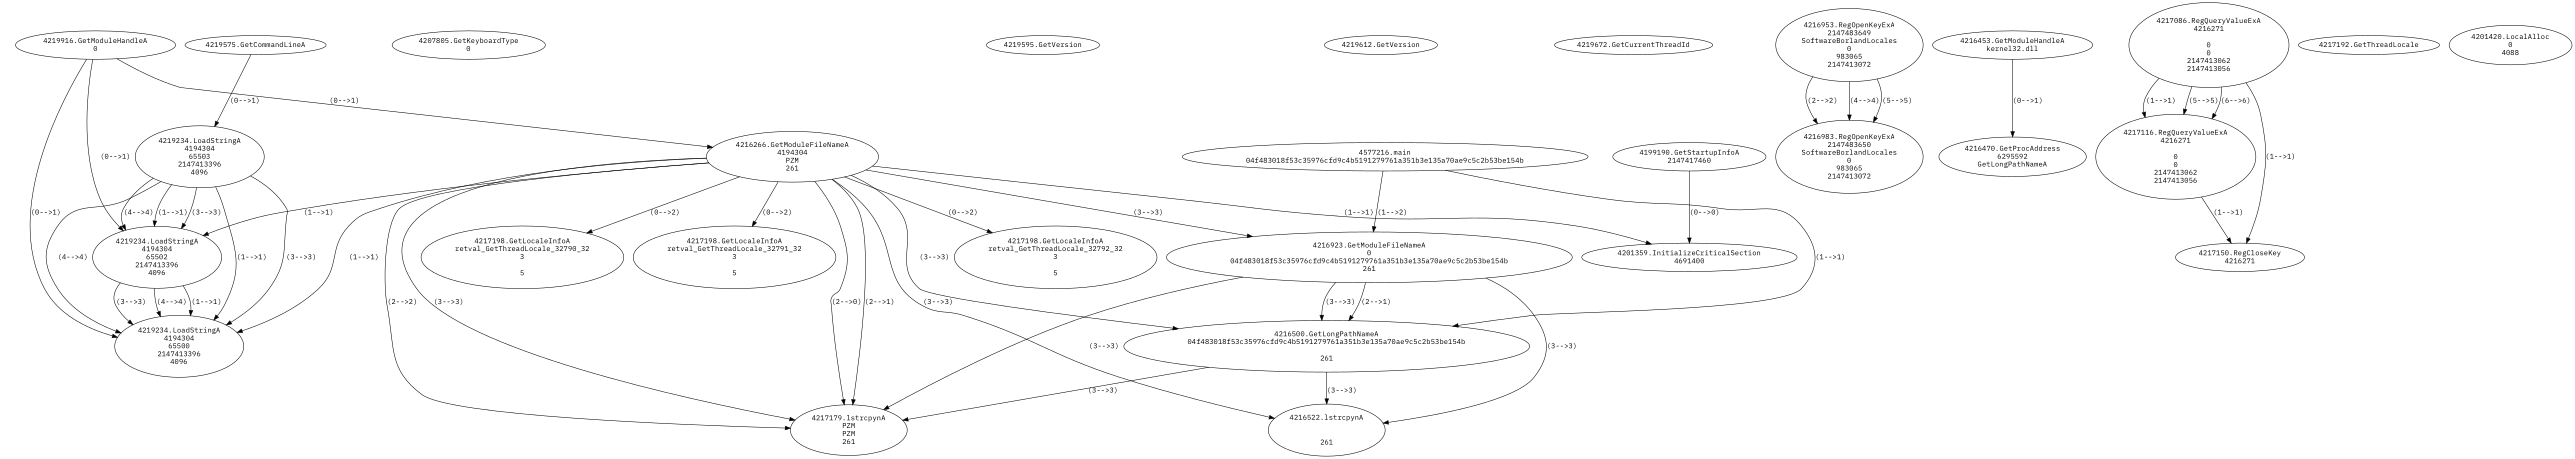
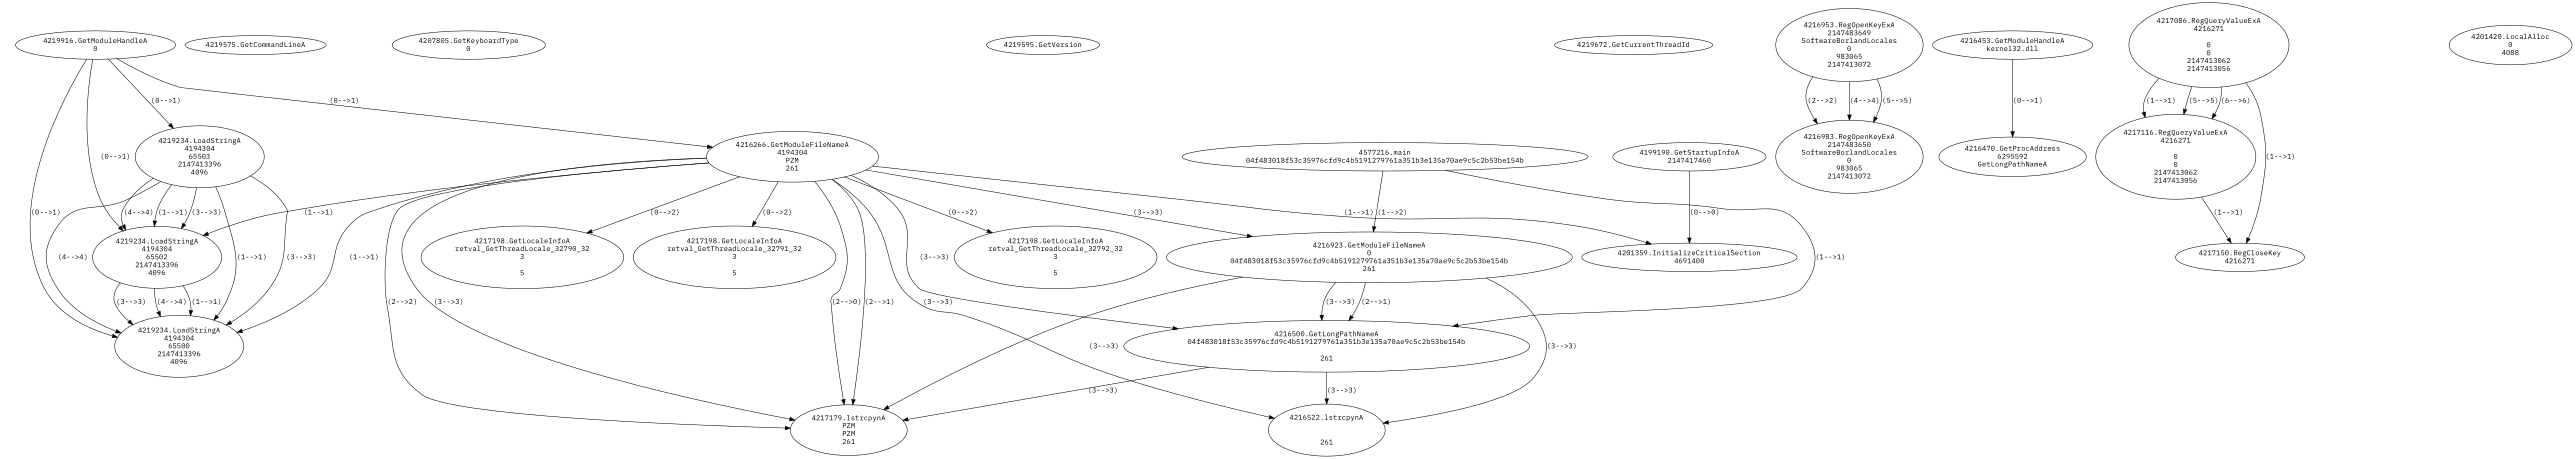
node "4219612.GetVersion": removed
node "4217192.GetThreadLocale": removed
edge "4219575.GetCommandLineA" -> "4219234.LoadStringA 4194304 65503 2147413396 4096": now "4219916.GetModuleHandleA 0" -> "4219234.LoadStringA 4194304 65503 2147413396 4096"
